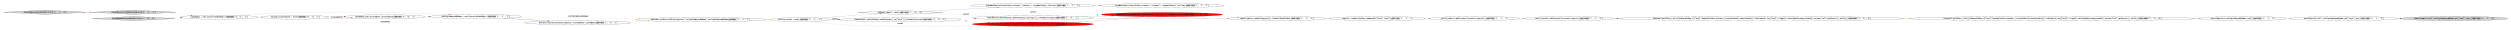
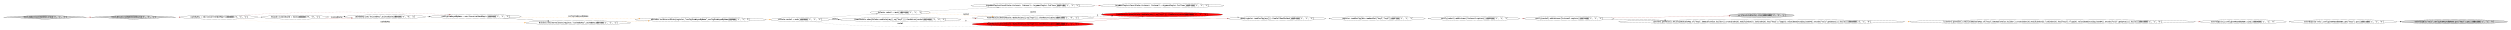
node "KVCache cache2 = mock()@@@10@@@['1', '1', '1']": shape diamond -> ellipse
node "verify(existedCache).stop()@@@20@@@['0', '0', '1']": added
node "shouldUpdateCachesWhenNotified['1', '0', '0']": removed
